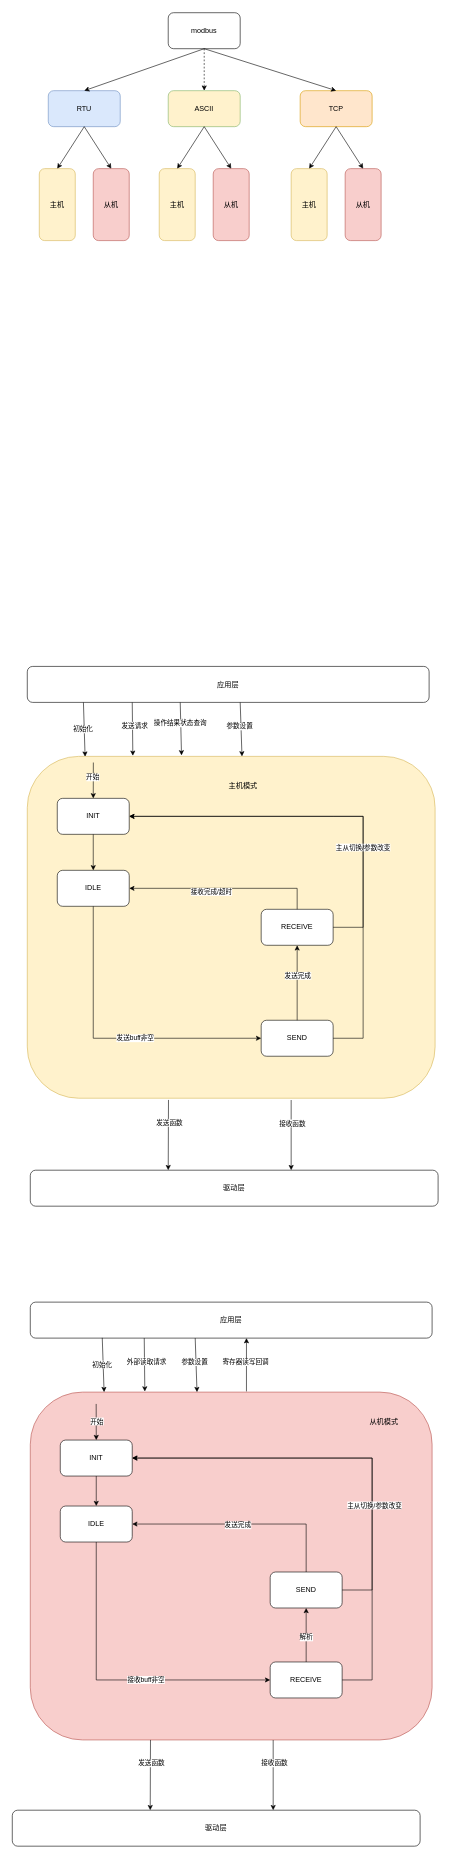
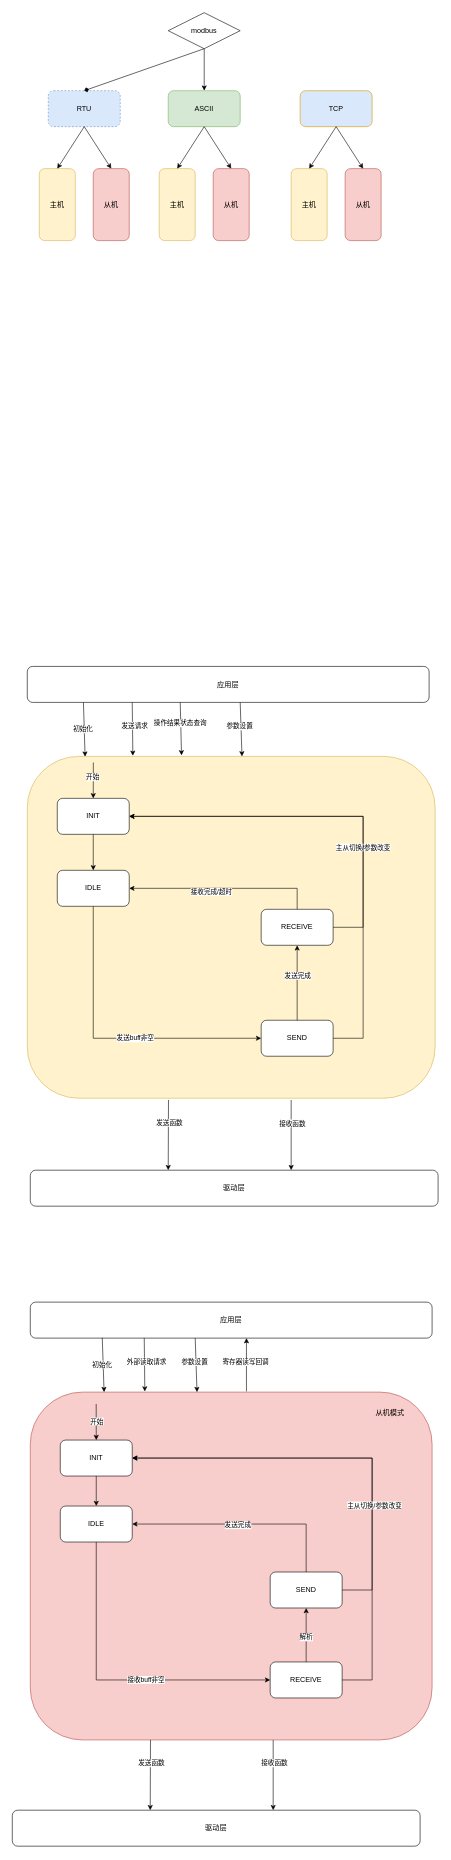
node "modbus": shape rounded rectangle -> diamond
edge "modbus" -> "ASCII": style dashed -> solid
edge "modbus" -> "TCP": removed
edge "modbus" -> "RTU": arrowhead classic -> diamond
node "RTU": style solid -> dashed
node "ASCII": fillcolor #fff2cc -> #d5e8d4
node "TCP": fillcolor #ffe6cc -> #dae8fc
node "主机模式": removed
node "从机模式": moved (384, 1422) -> (390, 1413)
